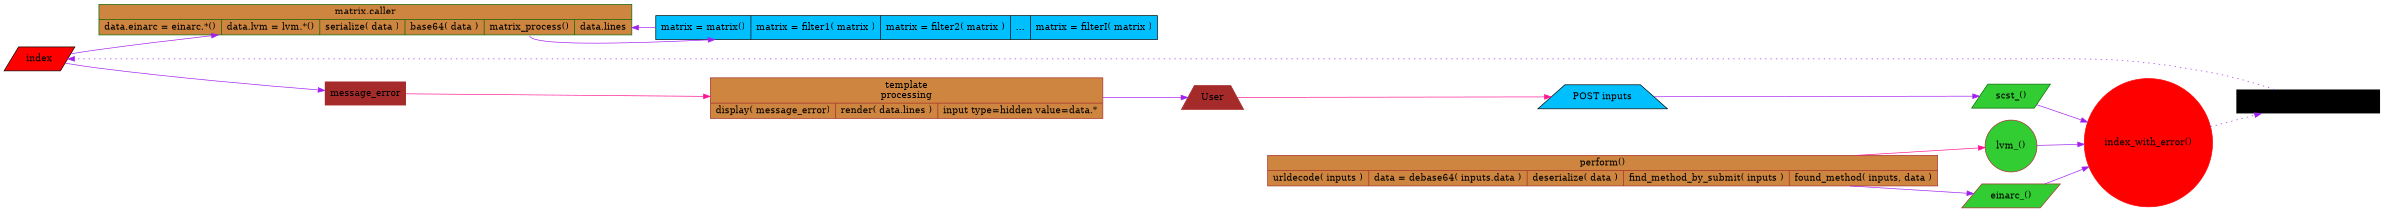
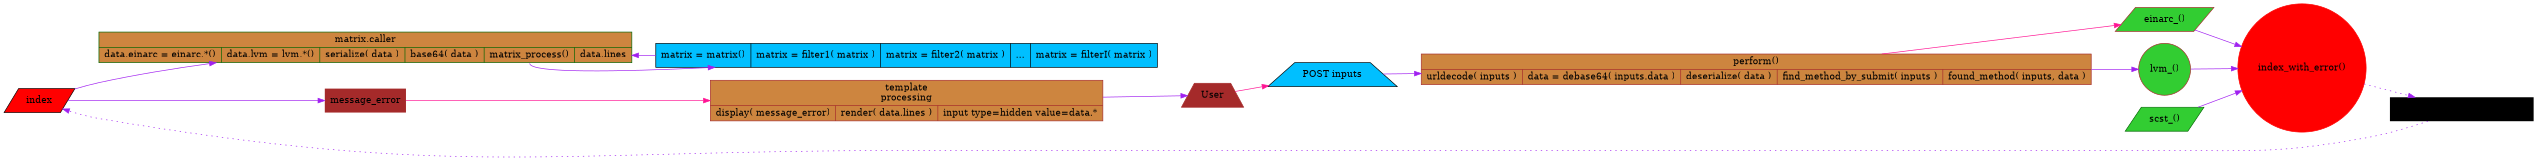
edge "POST inputs" -> "scst_()": now "POST inputs" -> "perform()"
edge "perform()" -> "lvm_()": color deeppink -> purple
edge "perform()" -> "einarc_()": color purple -> deeppink
